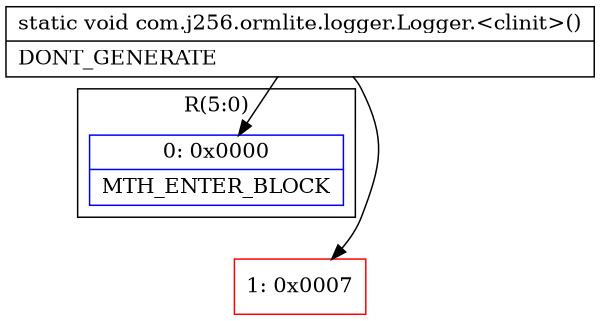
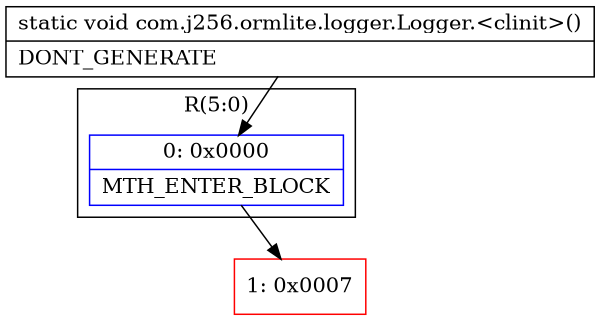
edge "static void com.j256.ormlite.logger.Logger.<clinit>()" -> "1: 0x0007": now "0: 0x0000" -> "1: 0x0007"
